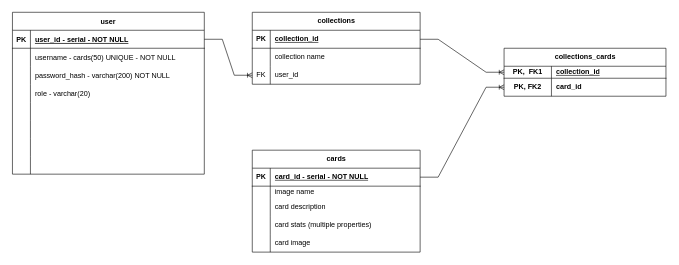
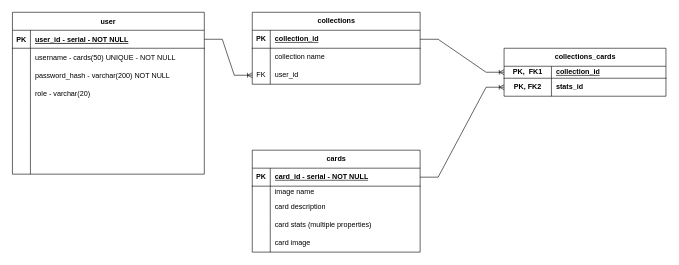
node "card_id": label "card_id" -> "stats_id"
